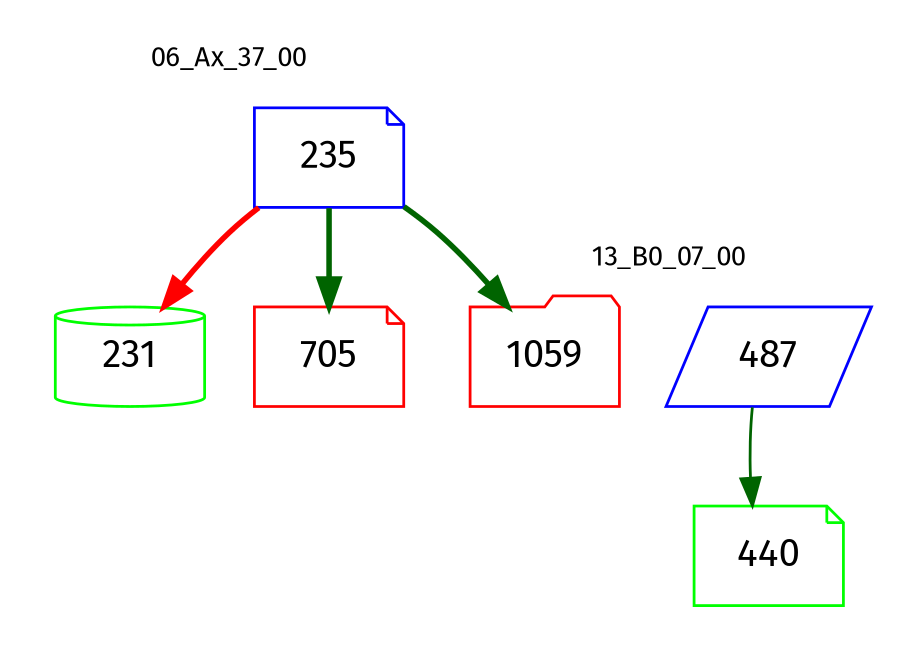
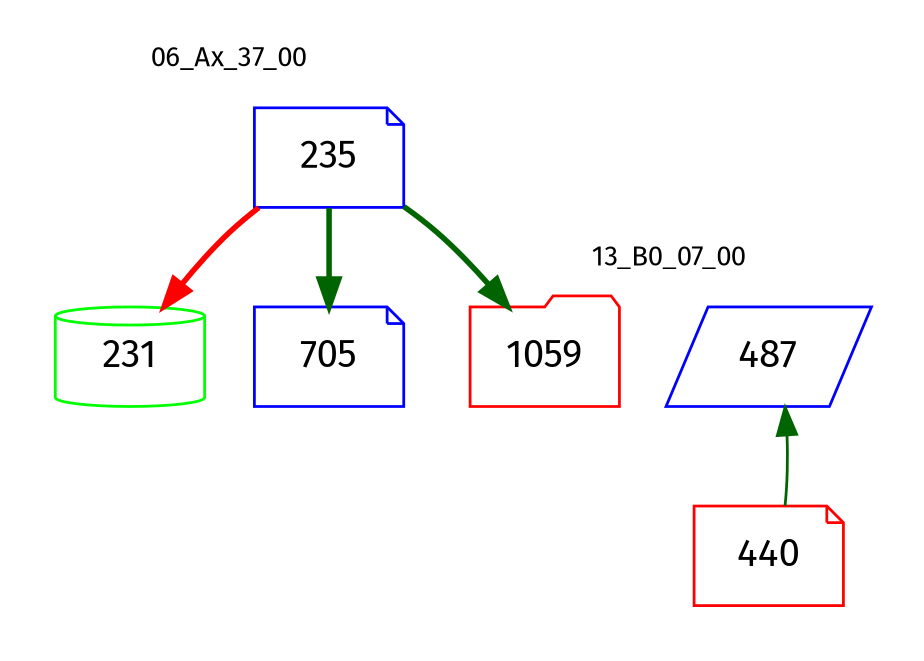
node "705": color red -> blue
edge "487" -> "440": reversed
node "440": color green -> red
